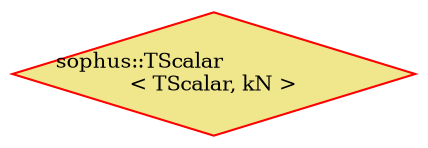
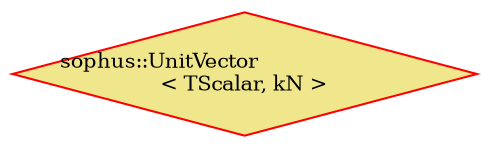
node "sophus::TScalar < TScalar, kN >": label "sophus::TScalar < TScalar, kN >" -> "sophus::UnitVector < TScalar, kN >"
